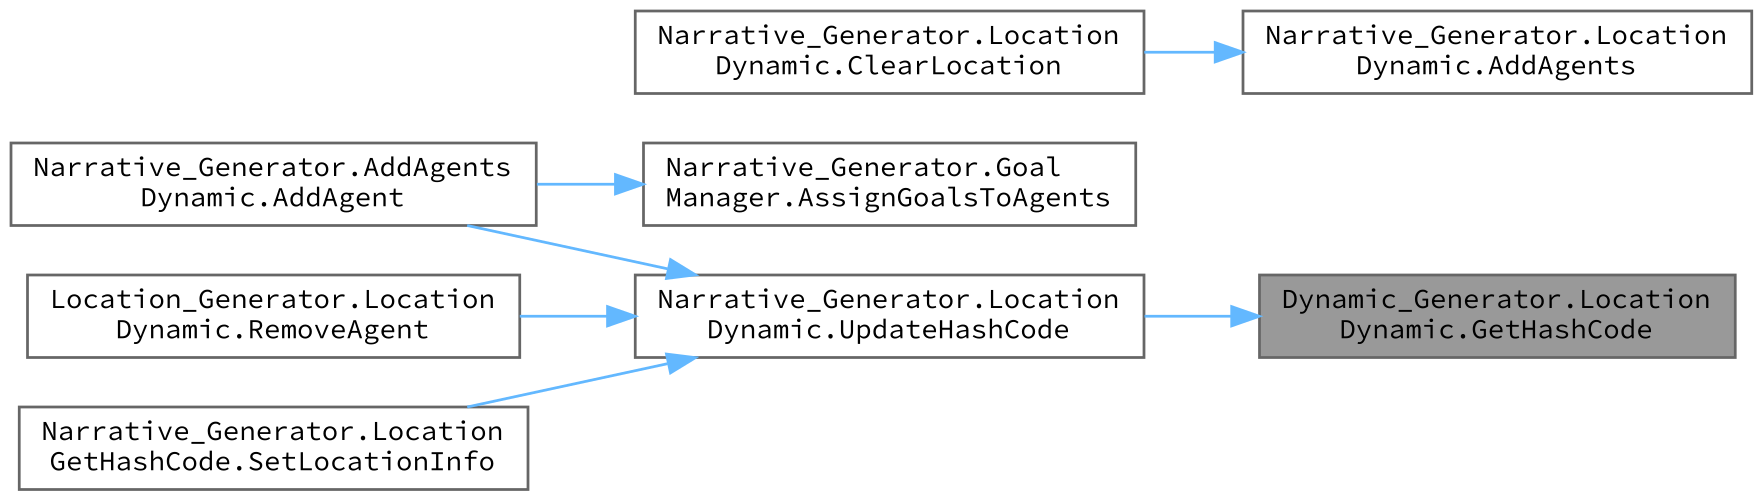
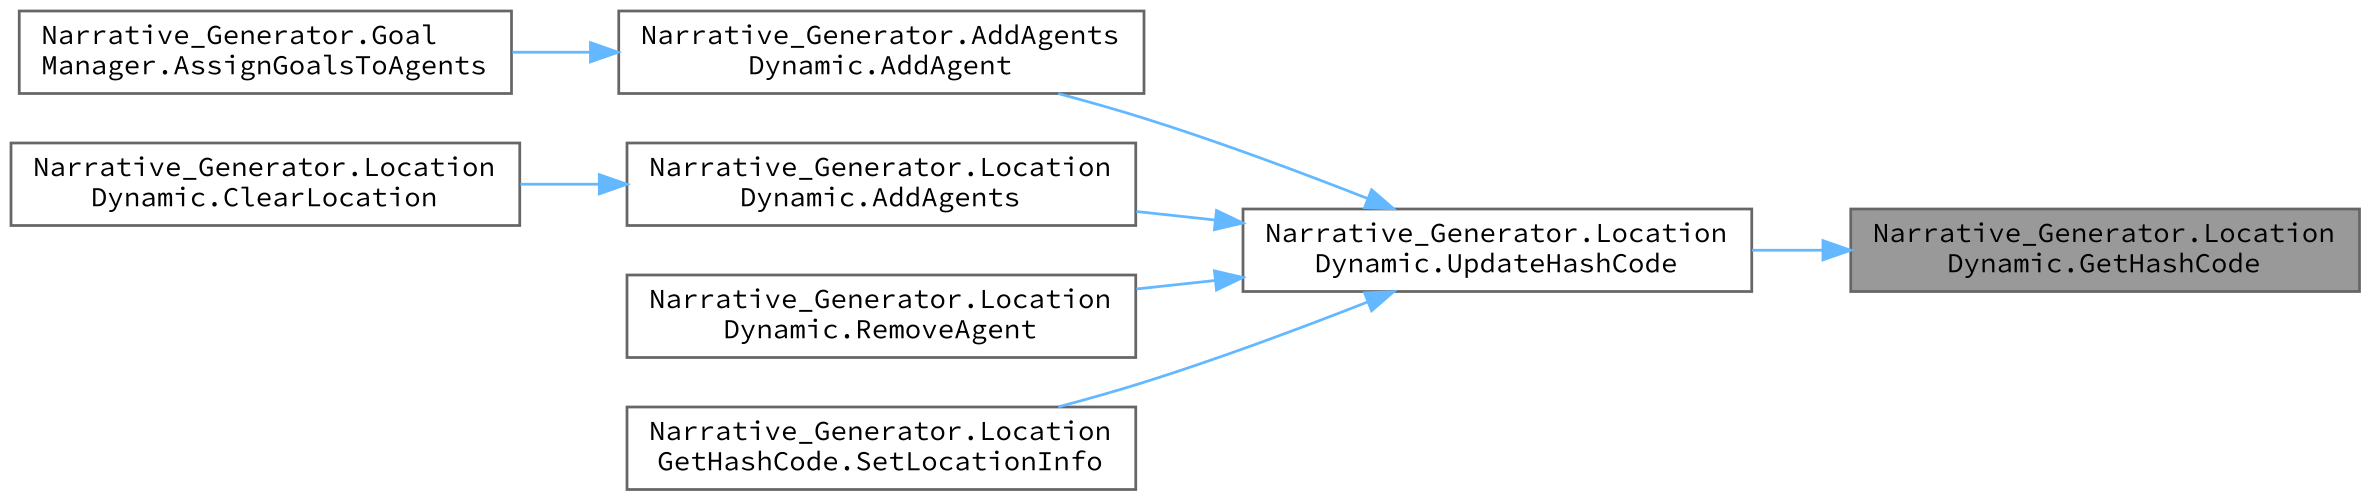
edge "Narrative_Generator.AddAgents Dynamic.AddAgent" -> "Narrative_Generator.Goal Manager.AssignGoalsToAgents": reversed
edge "Narrative_Generator.Location Dynamic.AddAgents" -> "Narrative_Generator.Location Dynamic.UpdateHashCode": added
node "Location_Generator.Location Dynamic.RemoveAgent": label "Location_Generator.Location Dynamic.RemoveAgent" -> "Narrative_Generator.Location Dynamic.RemoveAgent"
node "Dynamic_Generator.Location Dynamic.GetHashCode": label "Dynamic_Generator.Location Dynamic.GetHashCode" -> "Narrative_Generator.Location Dynamic.GetHashCode"
